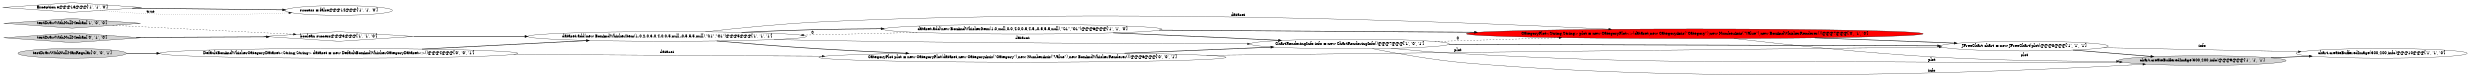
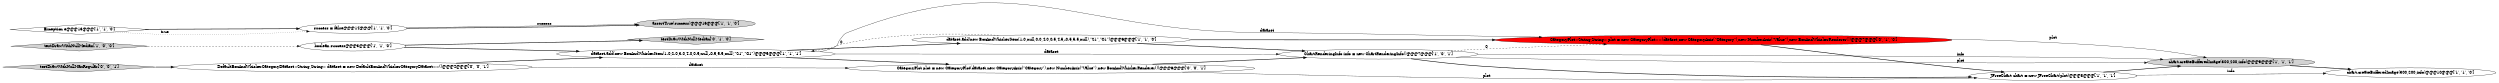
node "assertTrue(success)@@@16@@@['1', '1', '0']": added
node "boolean success@@@3@@@['1', '1', '0']": shape diamond -> ellipse
edge "testDrawWithNullMedian['0', '1', '0']" -> "boolean success@@@3@@@['1', '1', '0']": reversed
node "testDrawWithNullMaxRegular['0', '0', '1']": shape ellipse -> diamond
